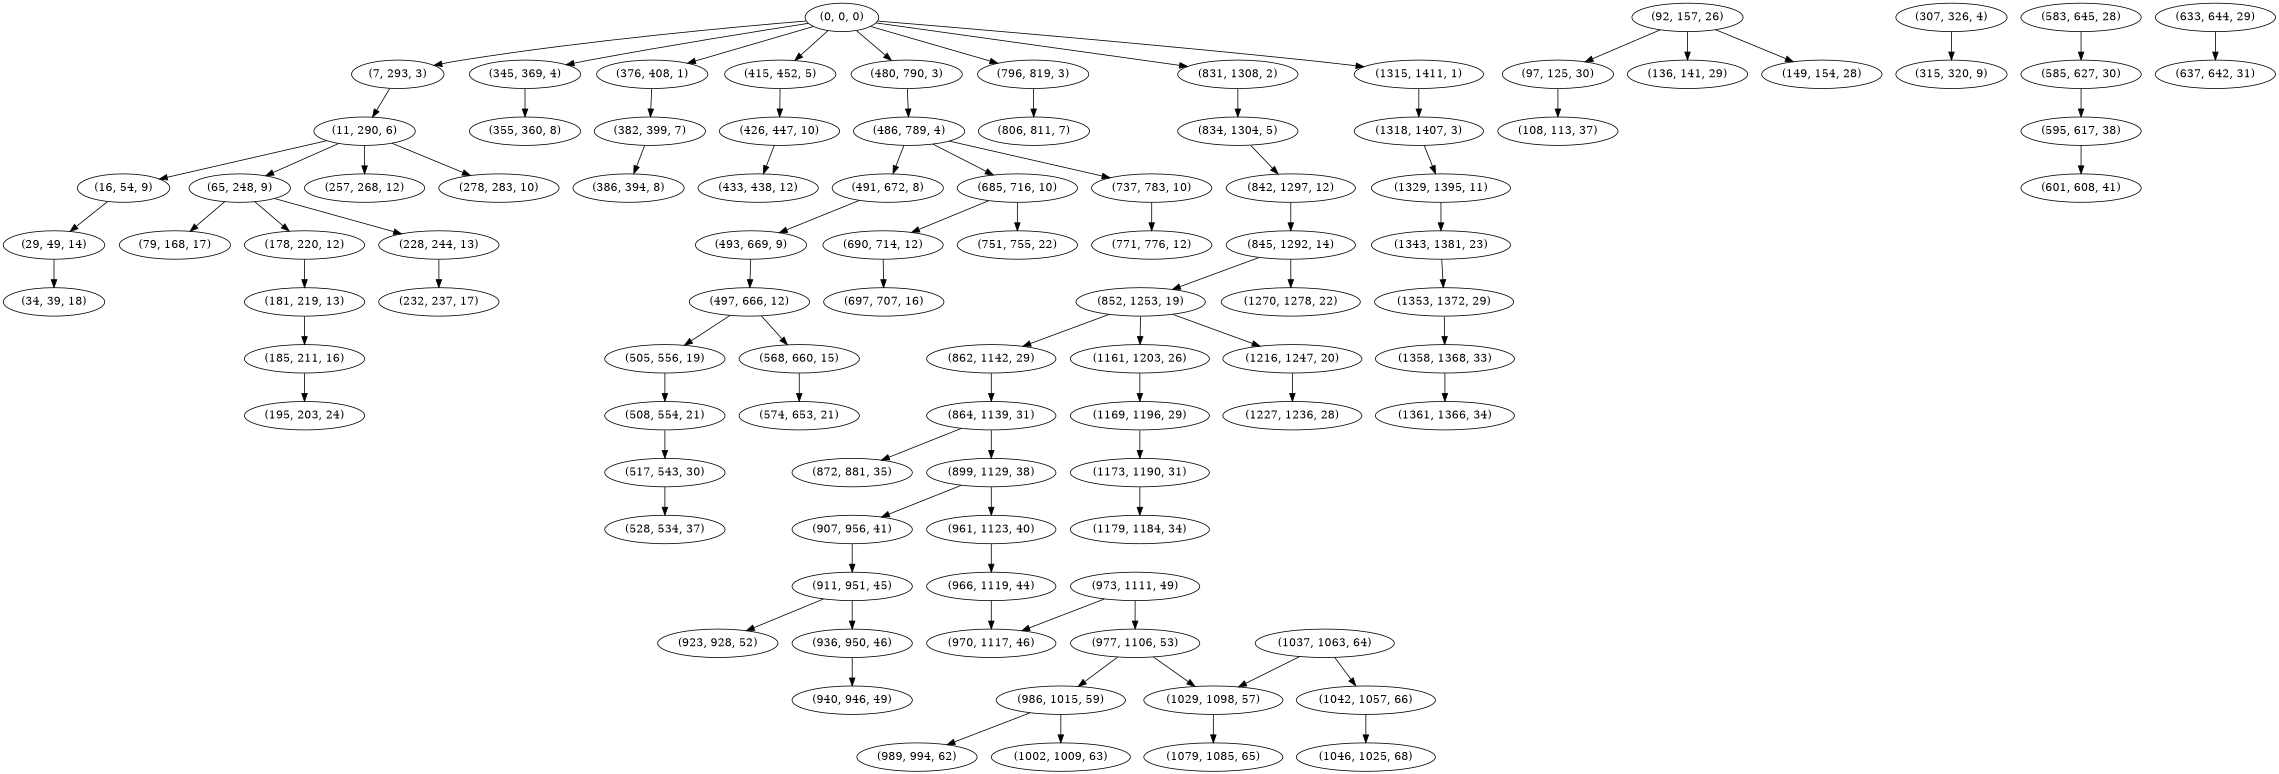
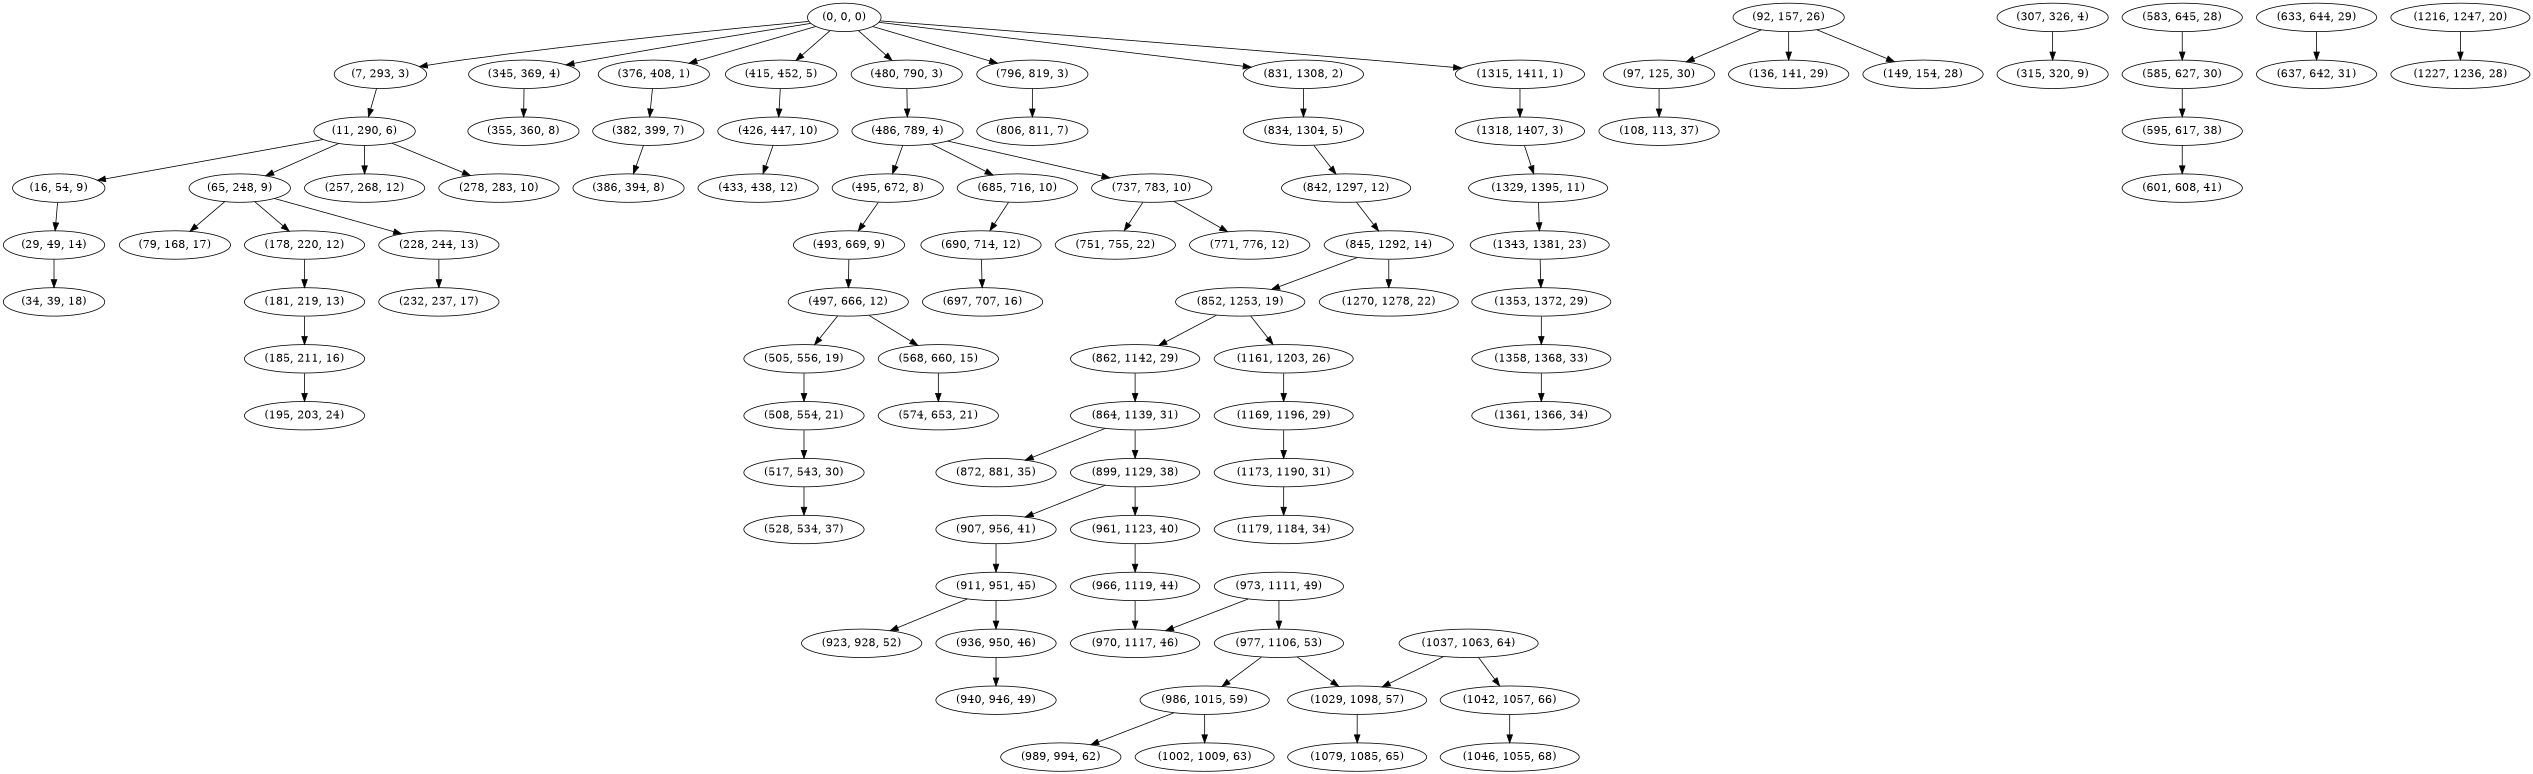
node "(491, 672, 8)": label "(491, 672, 8)" -> "(495, 672, 8)"
edge "(685, 716, 10)" -> "(751, 755, 22)": now "(737, 783, 10)" -> "(751, 755, 22)"
edge "(852, 1253, 19)" -> "(1216, 1247, 20)": removed
node "(1046, 1025, 68)": label "(1046, 1025, 68)" -> "(1046, 1055, 68)"
